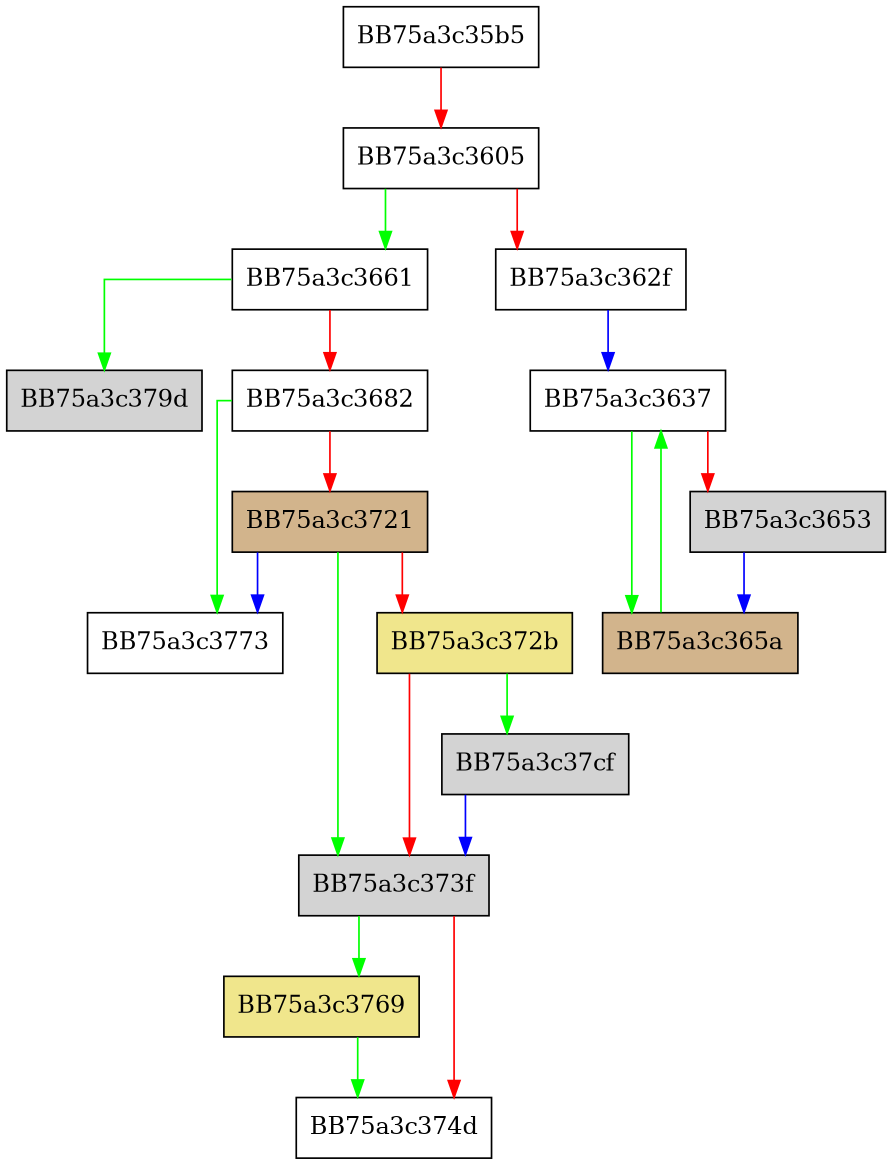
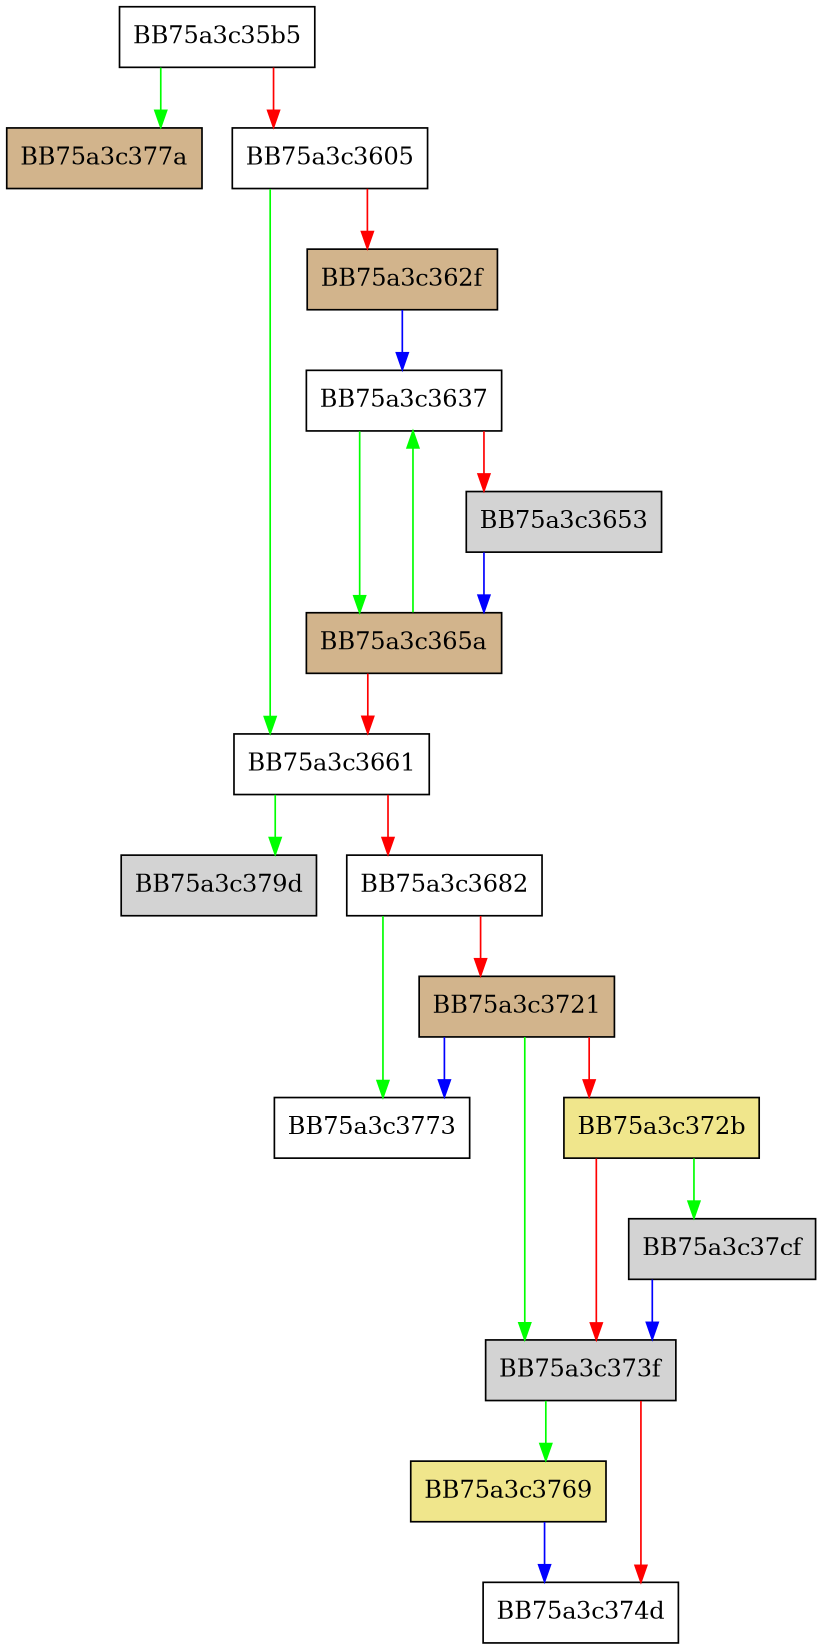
node "BB75a3c377a": added
node "BB75a3c362f": fillcolor white -> tan
edge "BB75a3c365a" -> "BB75a3c3661": added
edge "BB75a3c3769" -> "BB75a3c374d": color green -> blue
